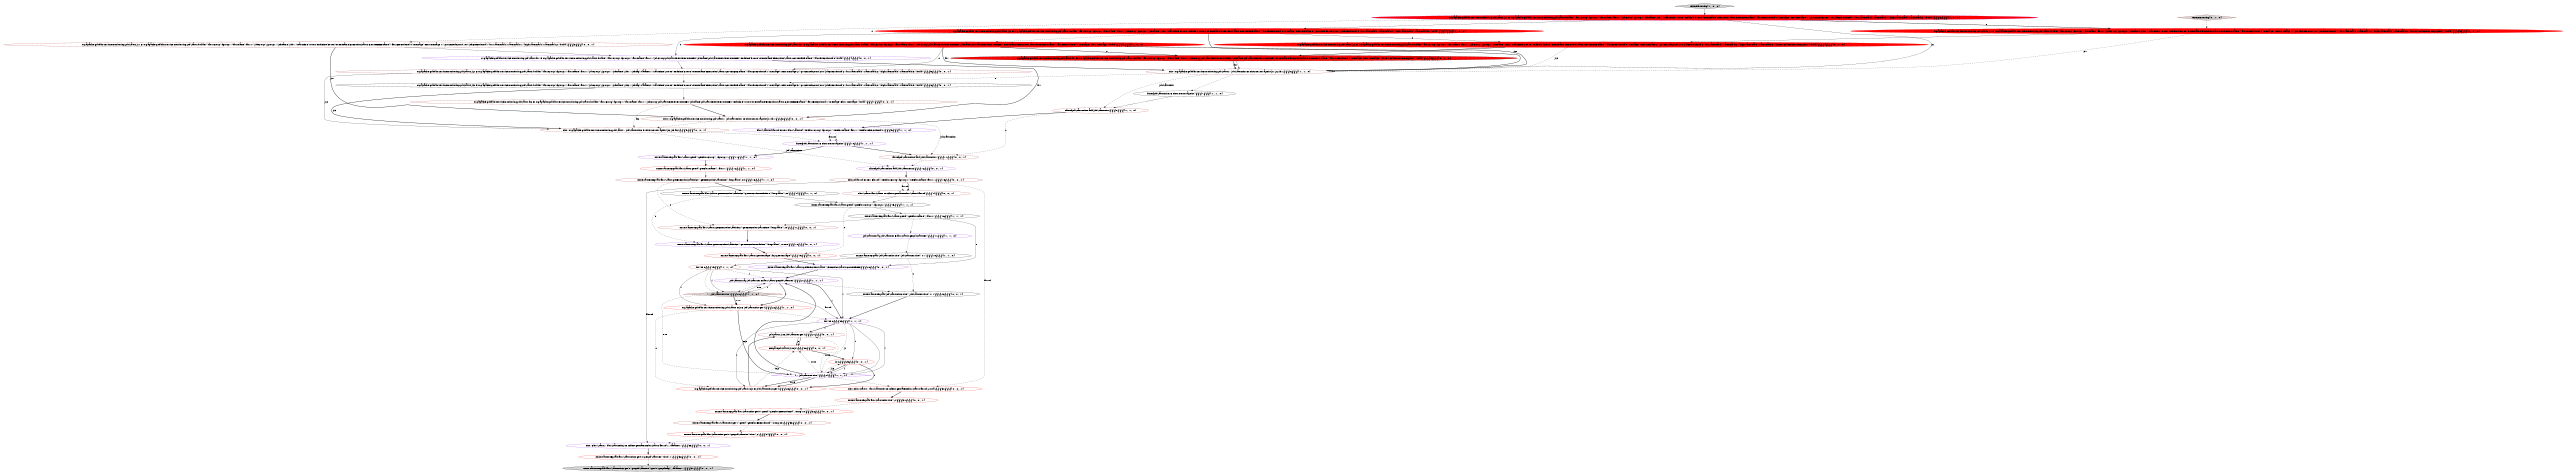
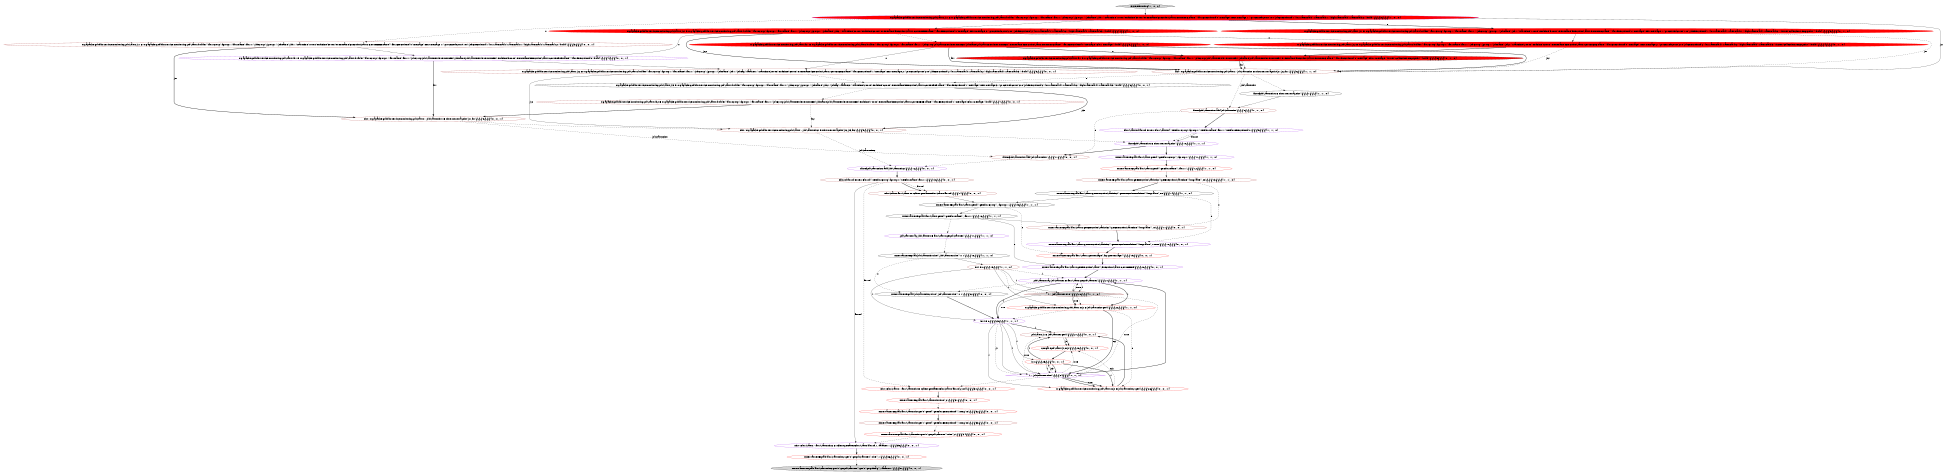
node "testGetRunning['0', '1', '0']": removed
edge "i < jobStatuses.size()@@@20@@@['1', '1', '0']" -> "int i = 0@@@23@@@['1', '1', '1']": label "flowId" -> "true"
edge "i++@@@25@@@['0', '0', '1']" -> "JobStatus js = jobStatuses.get(i)@@@27@@@['0', '0', '1']": added, label "i"
